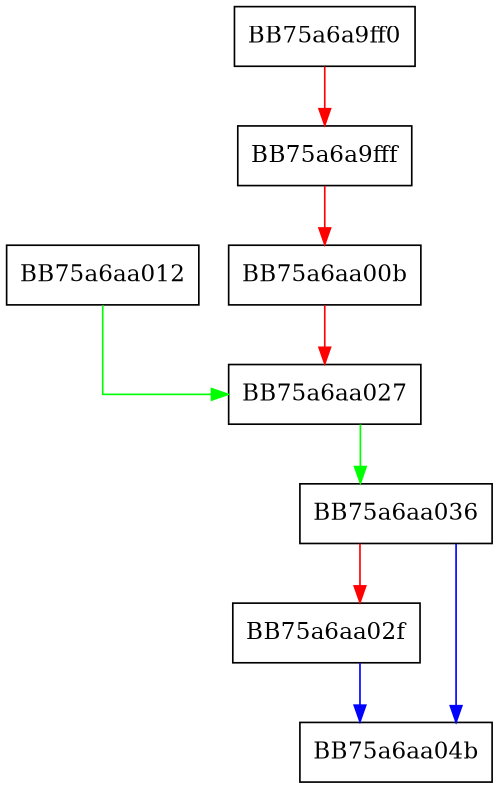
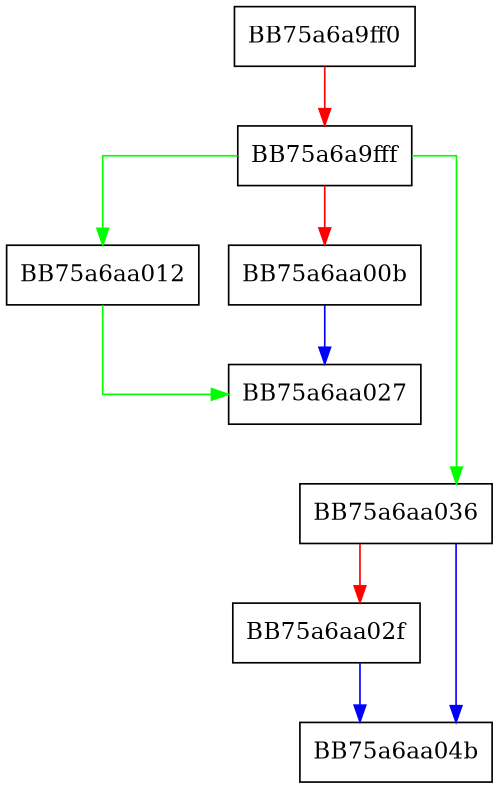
edge "BB75a6a9fff" -> "BB75a6aa012": added
edge "BB75a6aa00b" -> "BB75a6aa027": color red -> blue
edge "BB75a6aa027" -> "BB75a6aa036": now "BB75a6a9fff" -> "BB75a6aa036"
